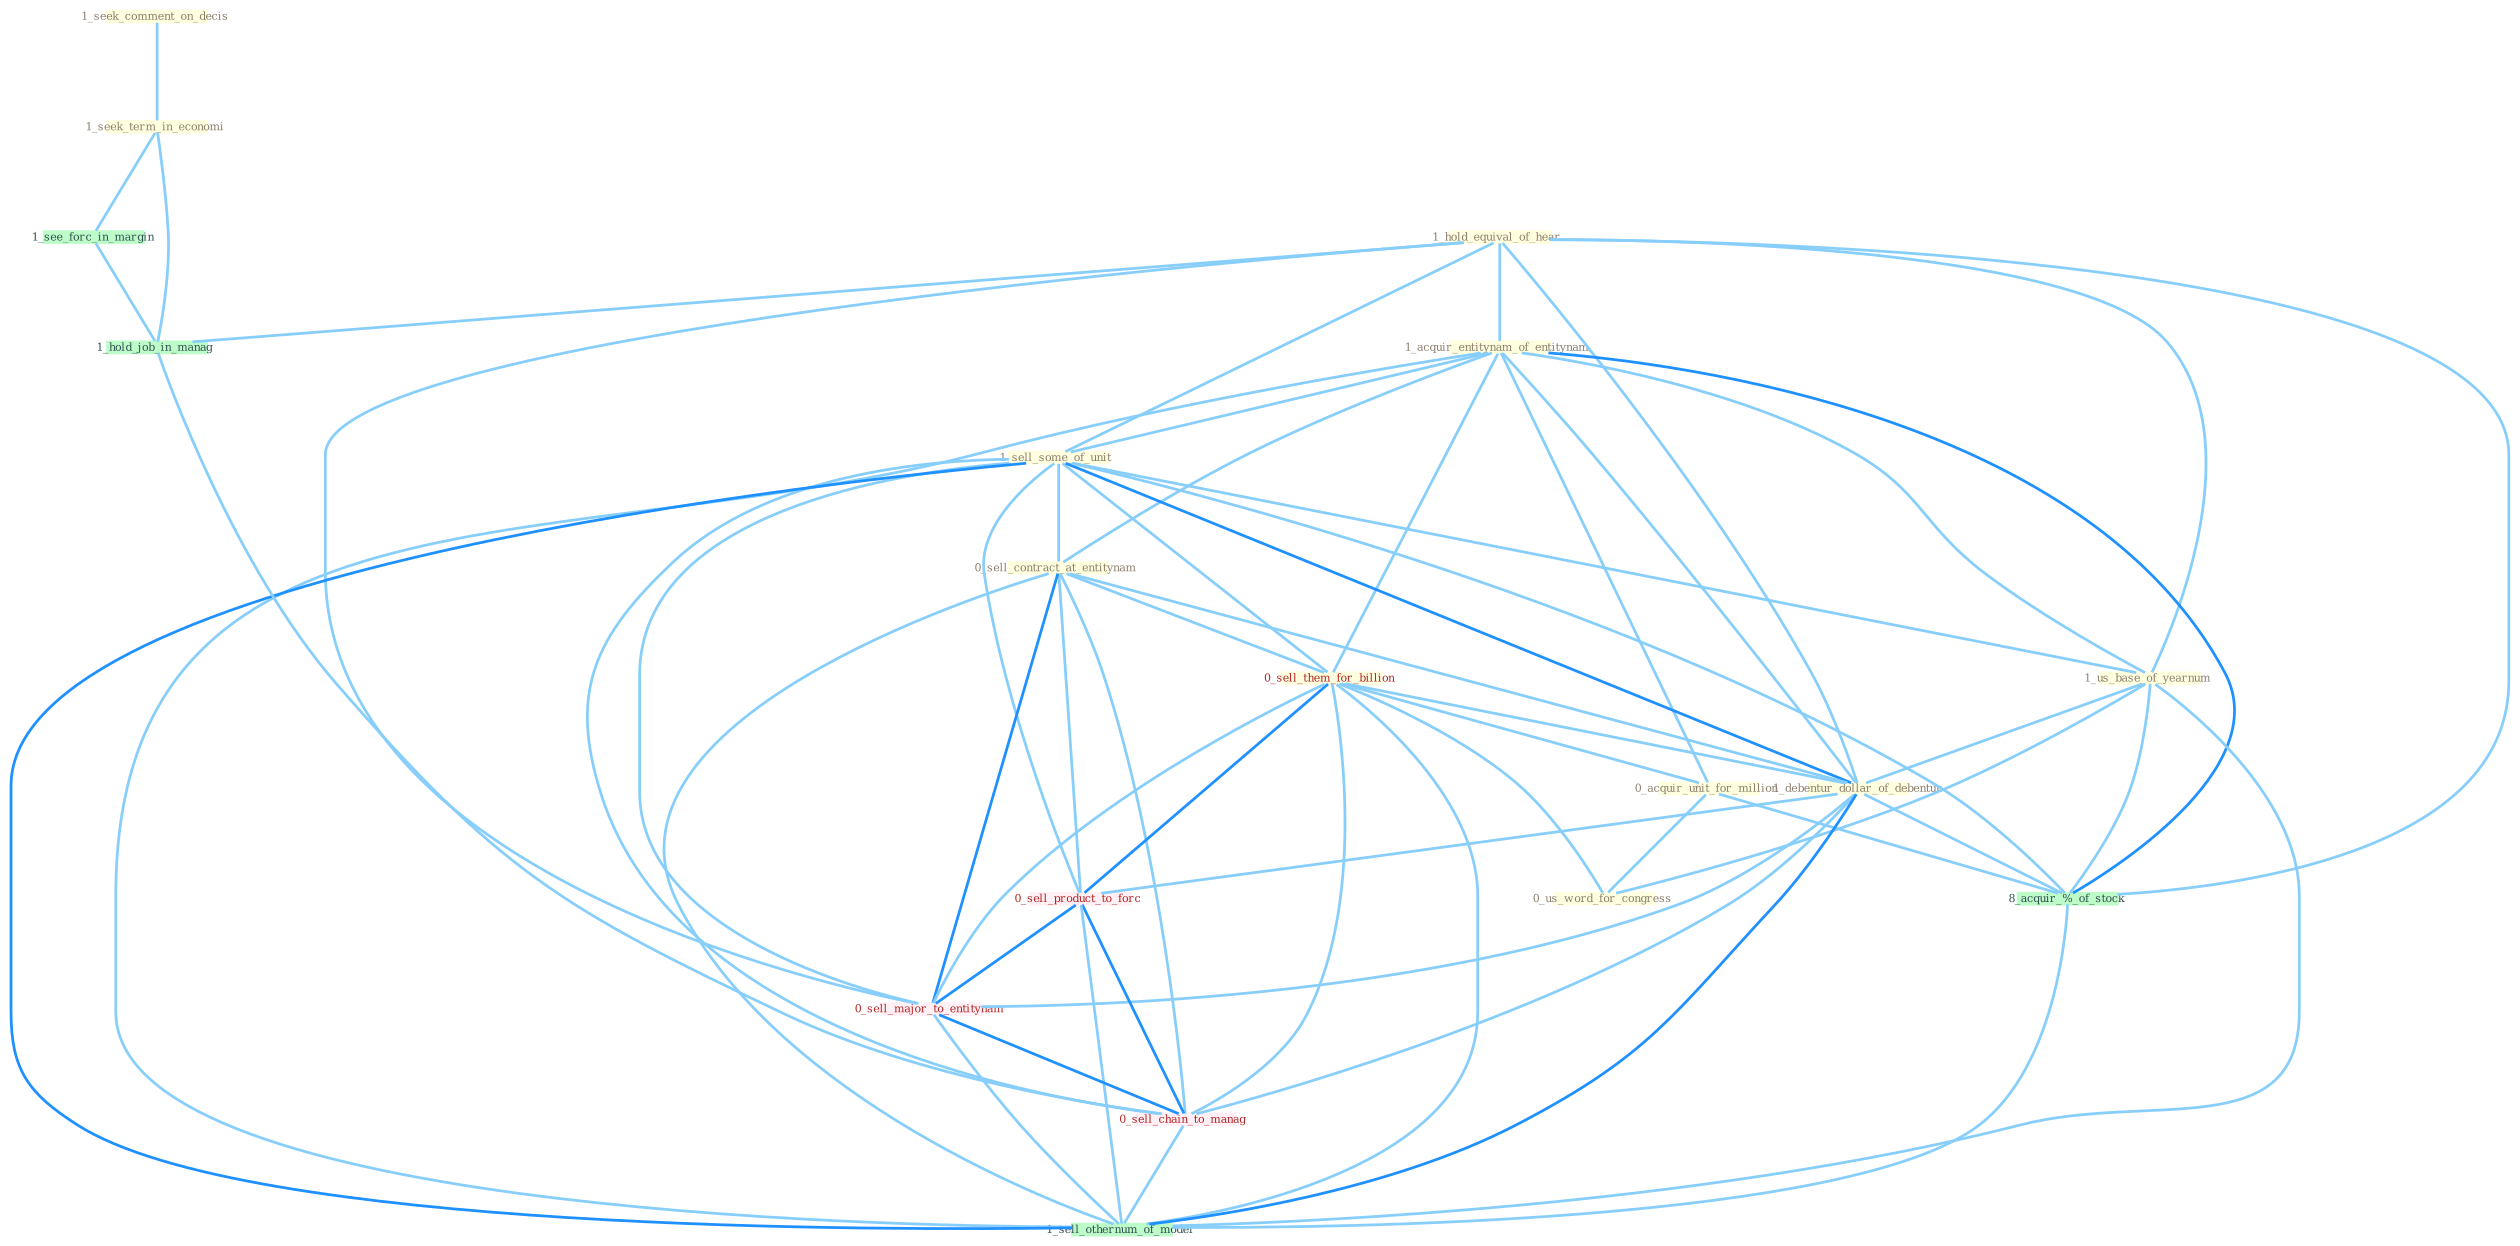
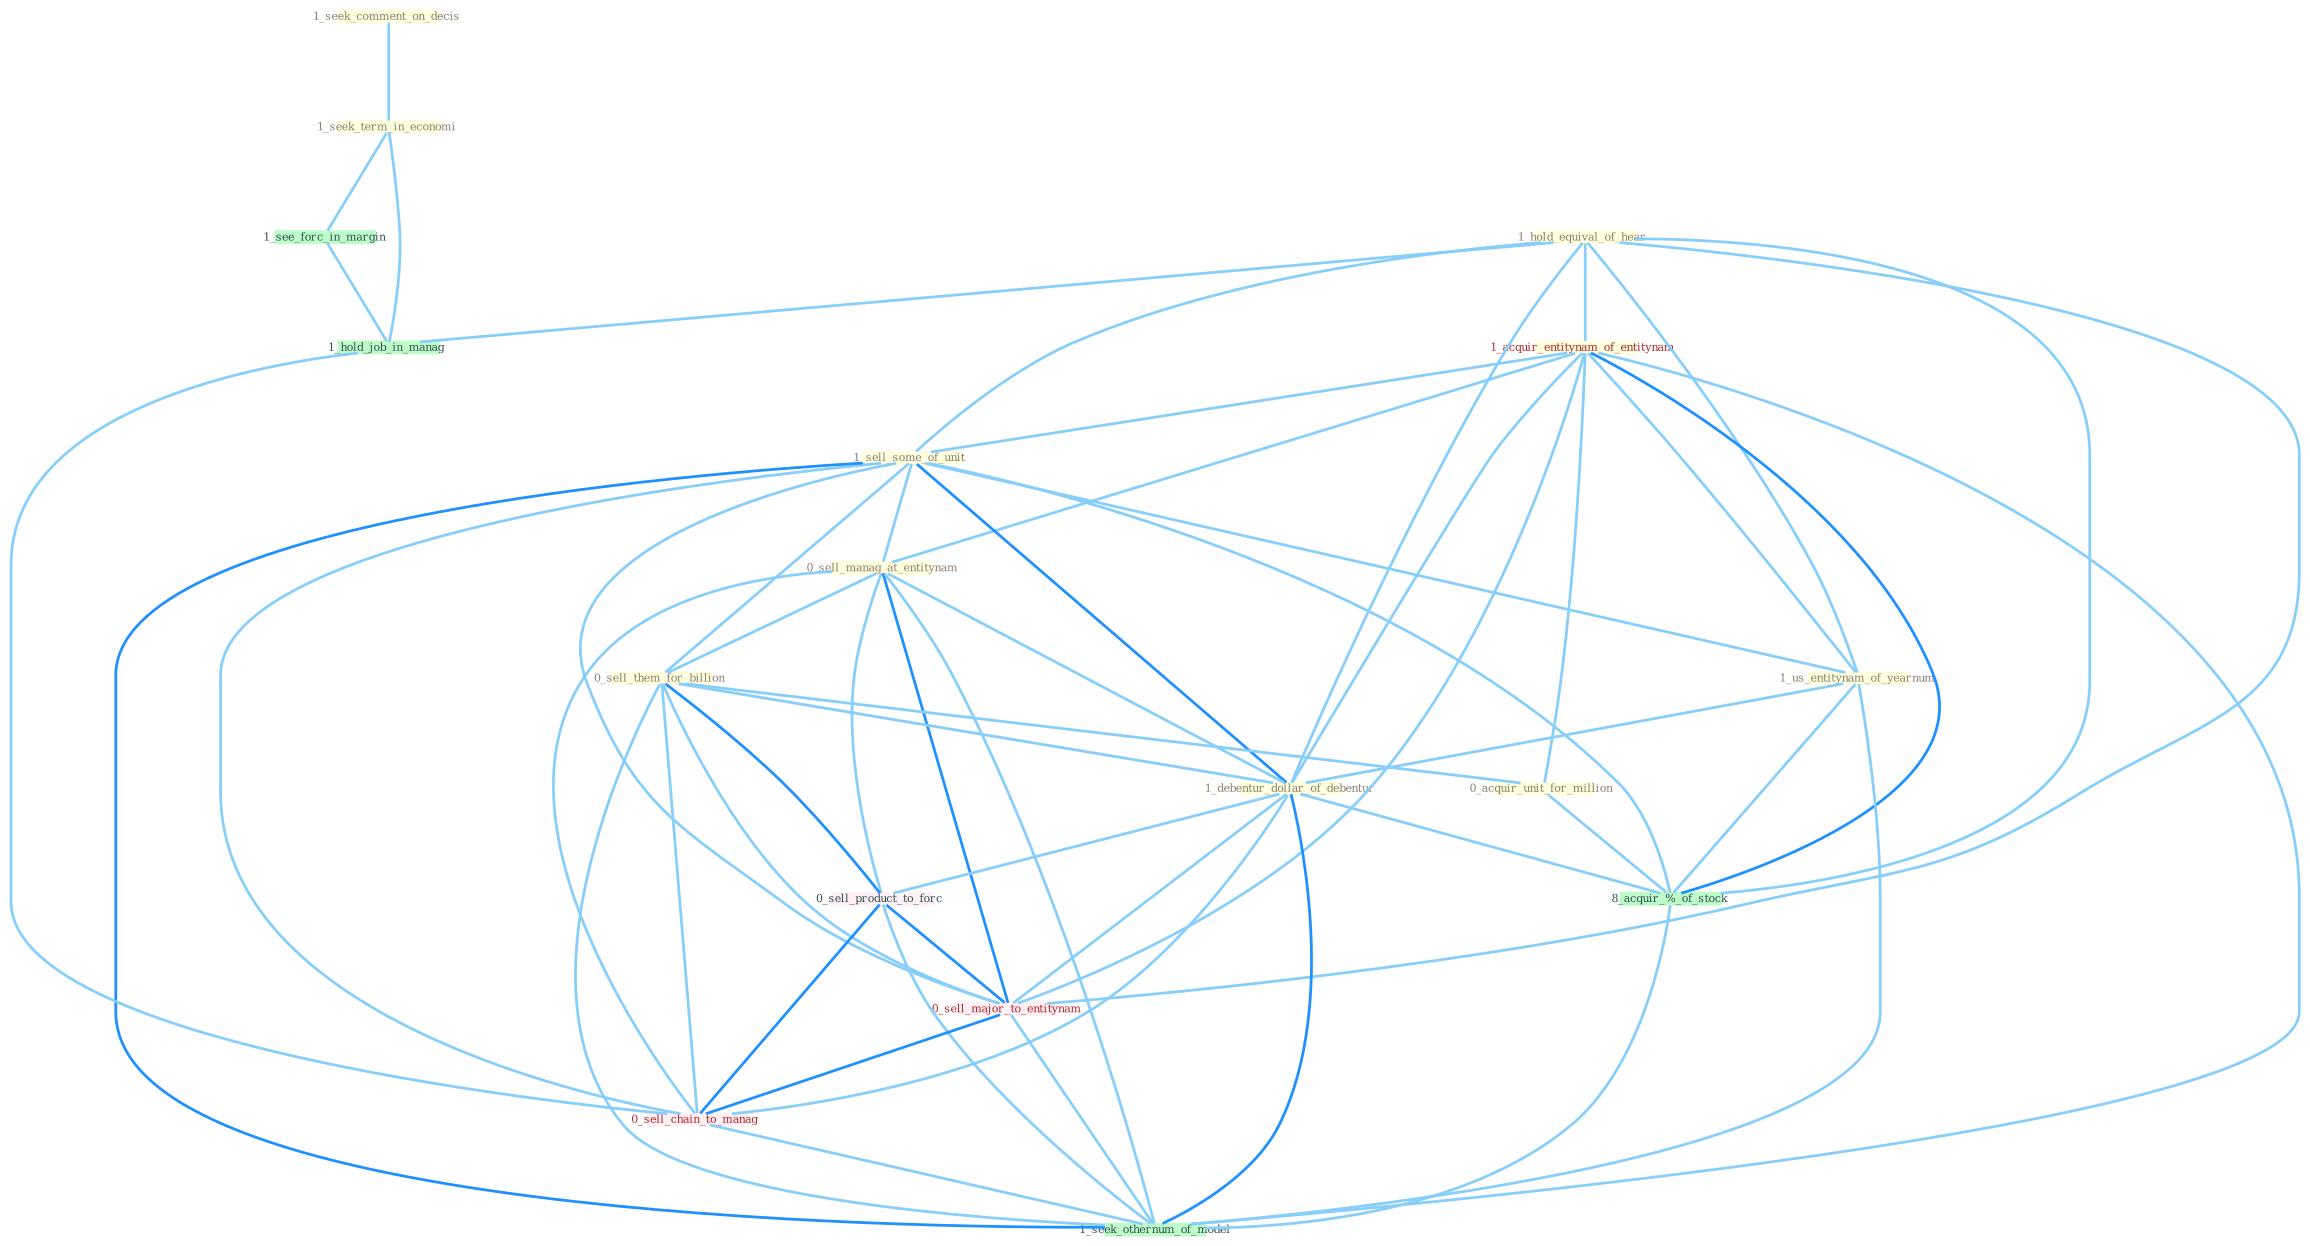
node "1_acquir_entitynam_of_entitynam": fontcolor #8b7d6b -> #b22222
edge "1_acquir_entitynam_of_entitynam" -- "0_sell_them_for_billion": now "1_acquir_entitynam_of_entitynam" -- "0_sell_major_to_entitynam"
node "0_sell_contract_at_entitynam": label "0_sell_contract_at_entitynam" -> "0_sell_manag_at_entitynam"
edge "1_sell_some_of_unit" -- "0_sell_product_to_forc": removed
node "0_sell_them_for_billion": fontcolor #b22222 -> #8b7d6b
node "1_us_base_of_yearnum": label "1_us_base_of_yearnum" -> "1_us_entitynam_of_yearnum"
node "0_sell_product_to_forc": fontcolor #b22222 -> #2f4f4f
node "0_us_word_for_congress": removed
node "1_sell_othernum_of_model": label "1_sell_othernum_of_model" -> "1_seek_othernum_of_model"
